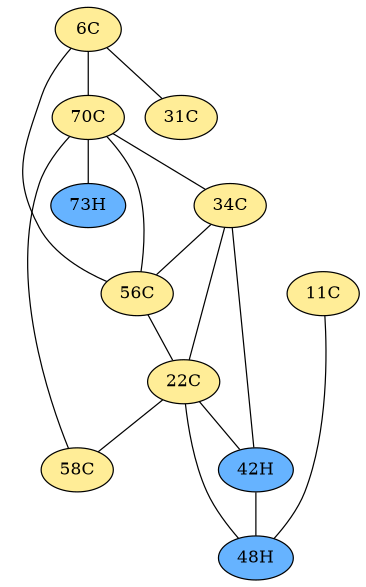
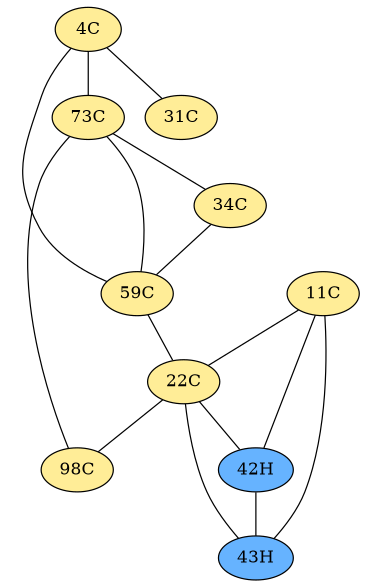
node "6C": label "6C" -> "4C"
node "70C": label "70C" -> "73C"
node "73H": removed
node "56C": label "56C" -> "59C"
edge "34C" -- "22C": now "11C" -- "22C"
edge "34C" -- "42H": now "11C" -- "42H"
node "58C": label "58C" -> "98C"
node "48H": label "48H" -> "43H"
